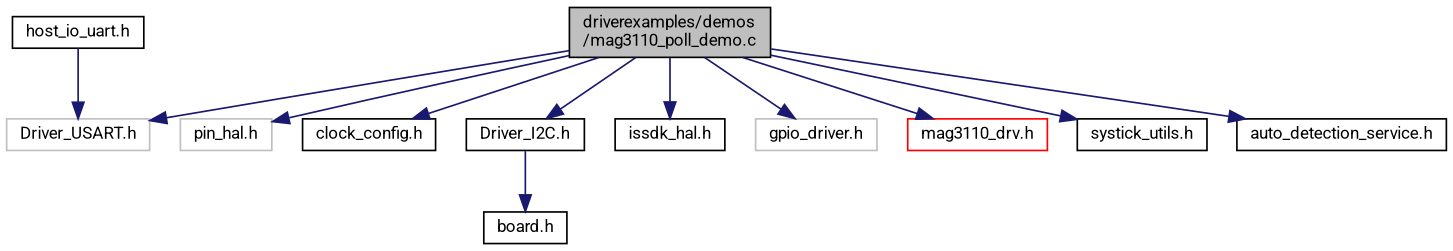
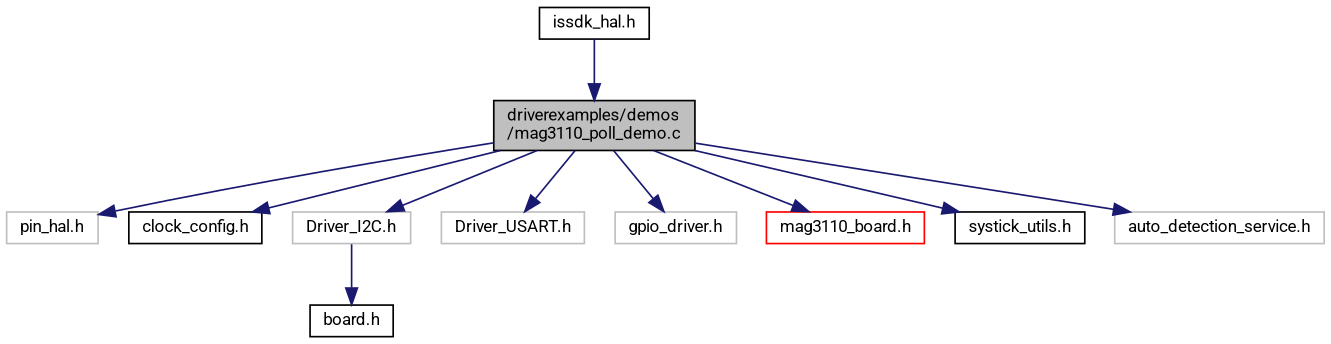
node "host_io_uart.h": removed
edge "driverexamples/demos /mag3110_poll_demo.c" -> "issdk_hal.h": reversed
node "Driver_I2C.h": color black -> grey75
node "mag3110_drv.h": label "mag3110_drv.h" -> "mag3110_board.h"
node "auto_detection_service.h": color black -> grey75
